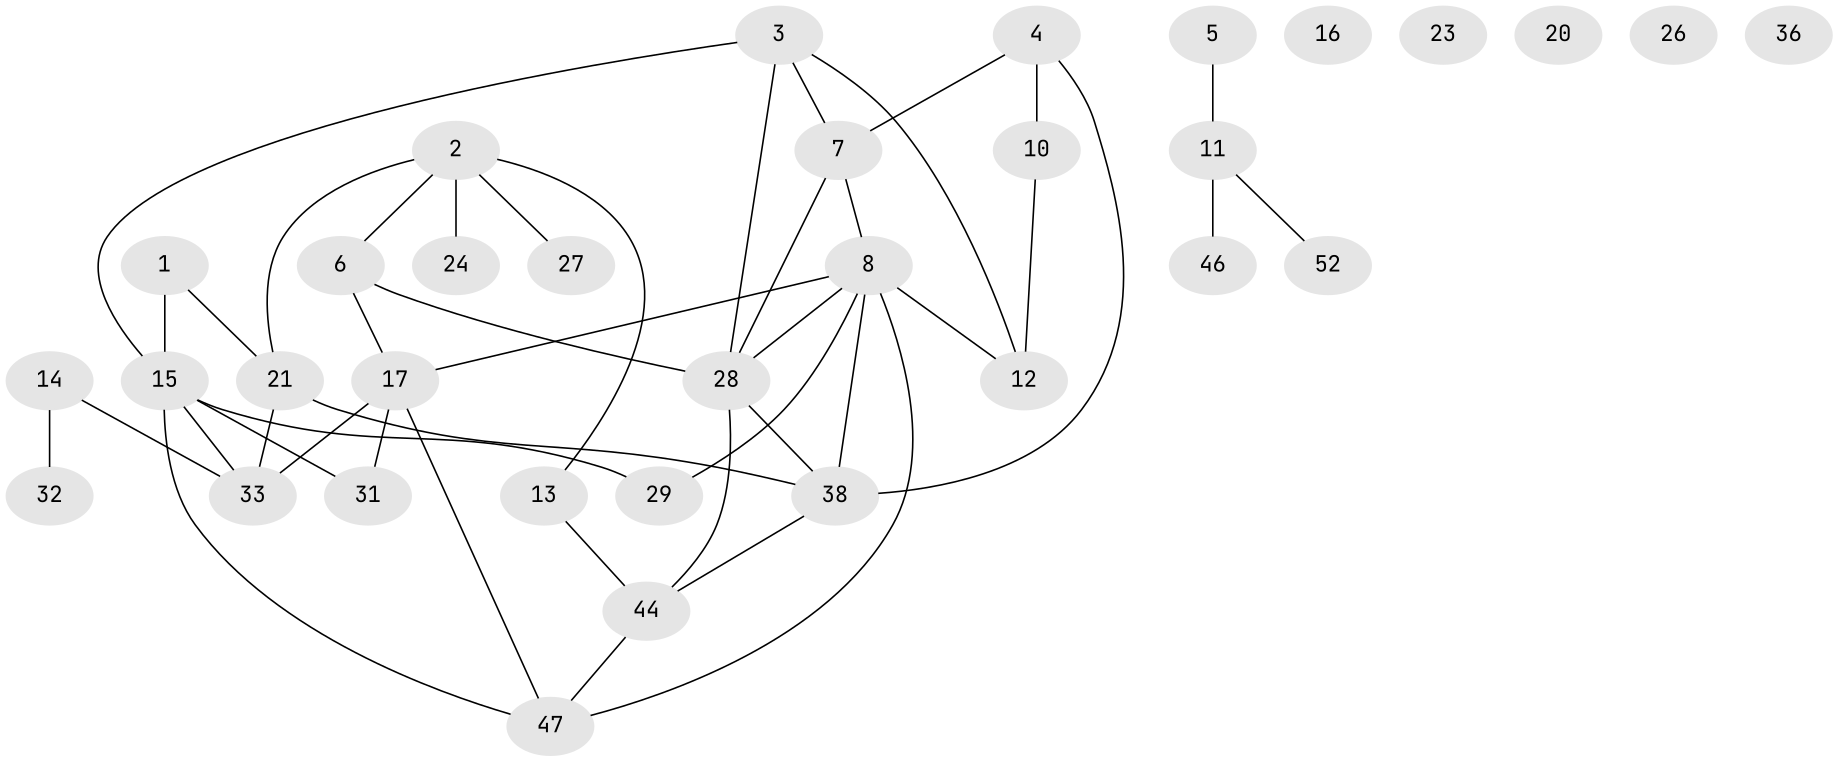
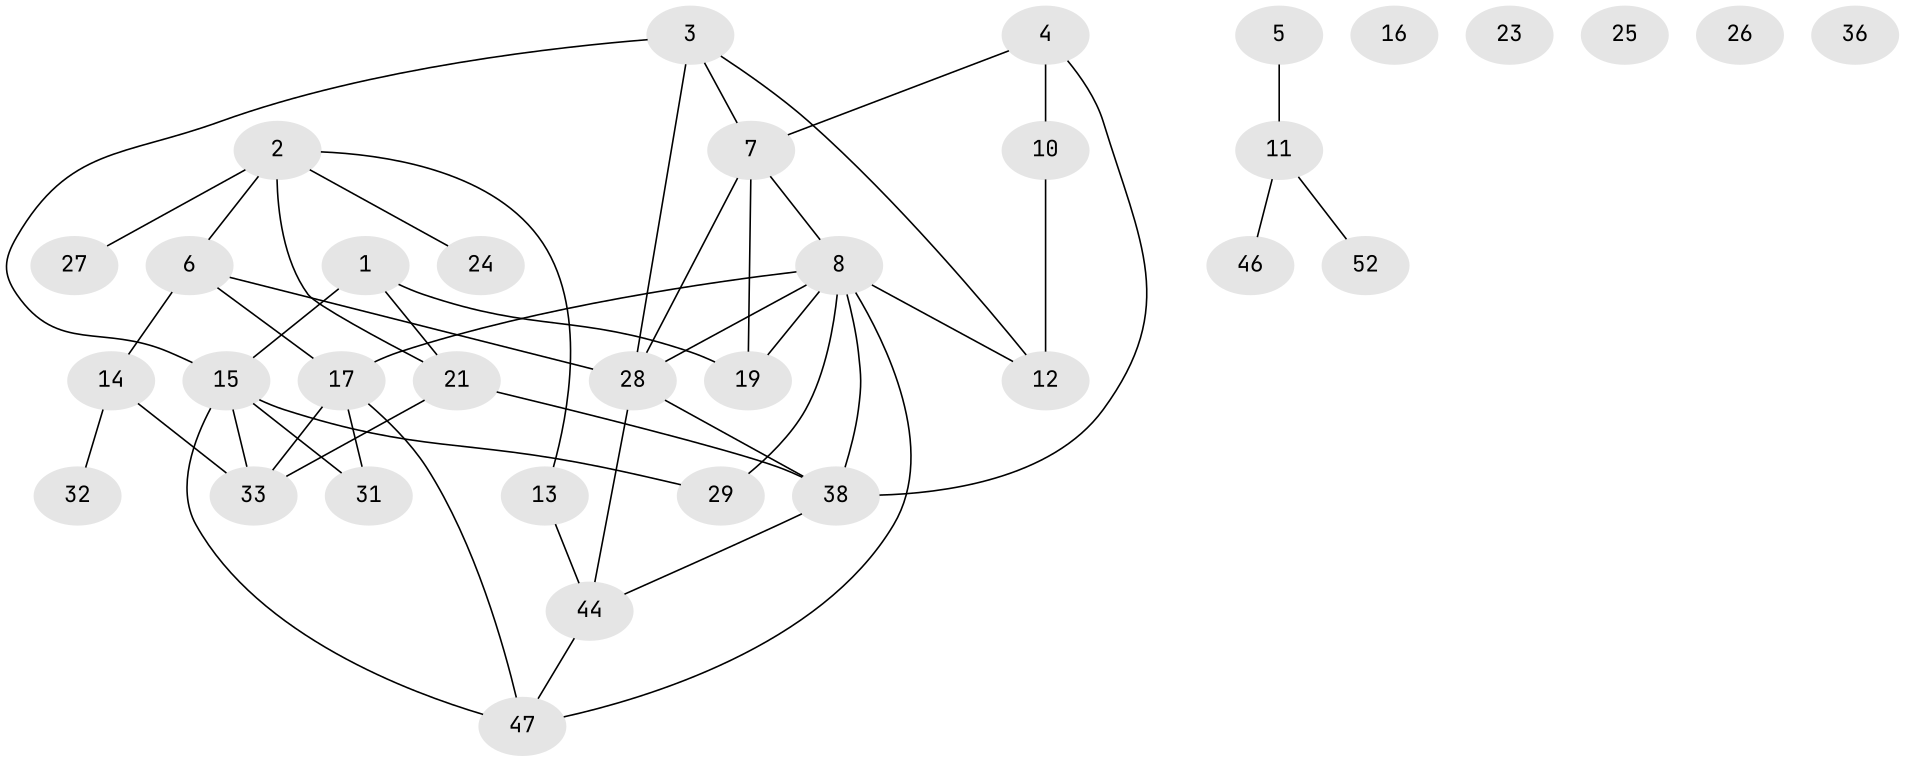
node "20": label "20" -> "25"
edge "6" -- "14": added
node "19": added
